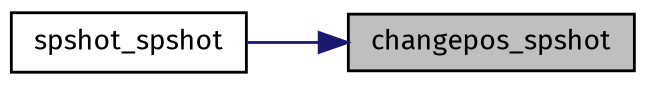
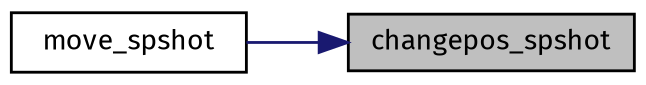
node "spshot_spshot": label "spshot_spshot" -> "move_spshot"
